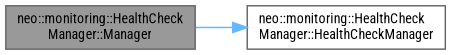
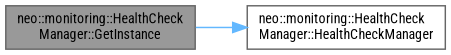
node "neo::monitoring::HealthCheck Manager::Manager": label "neo::monitoring::HealthCheck Manager::Manager" -> "neo::monitoring::HealthCheck Manager::GetInstance"
